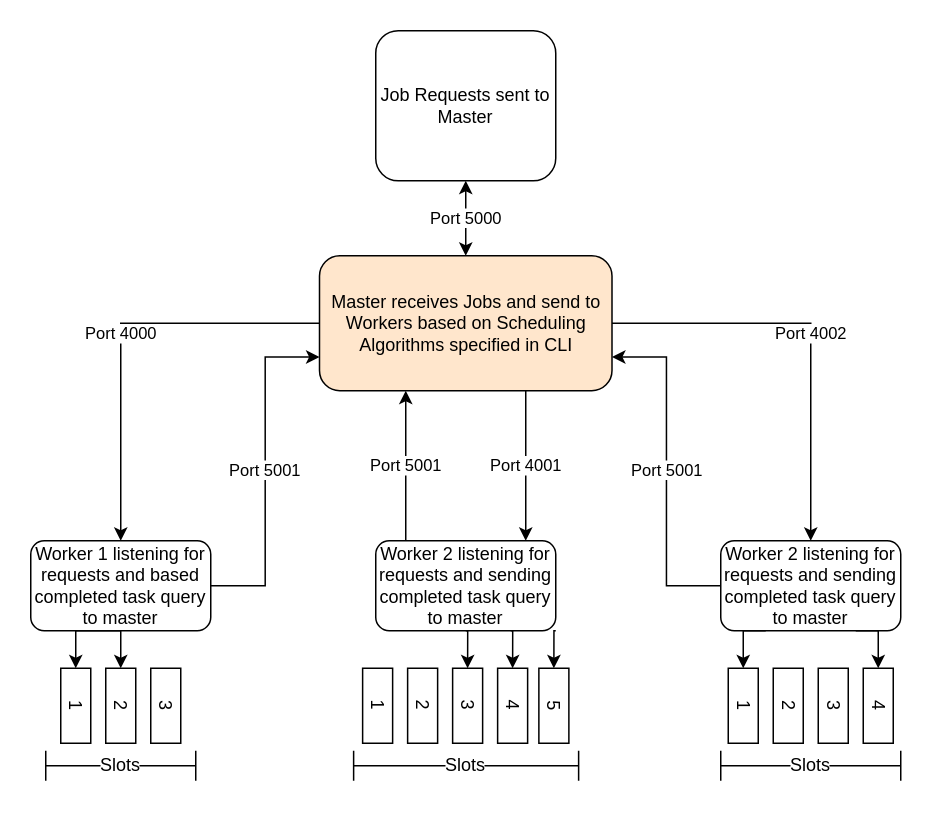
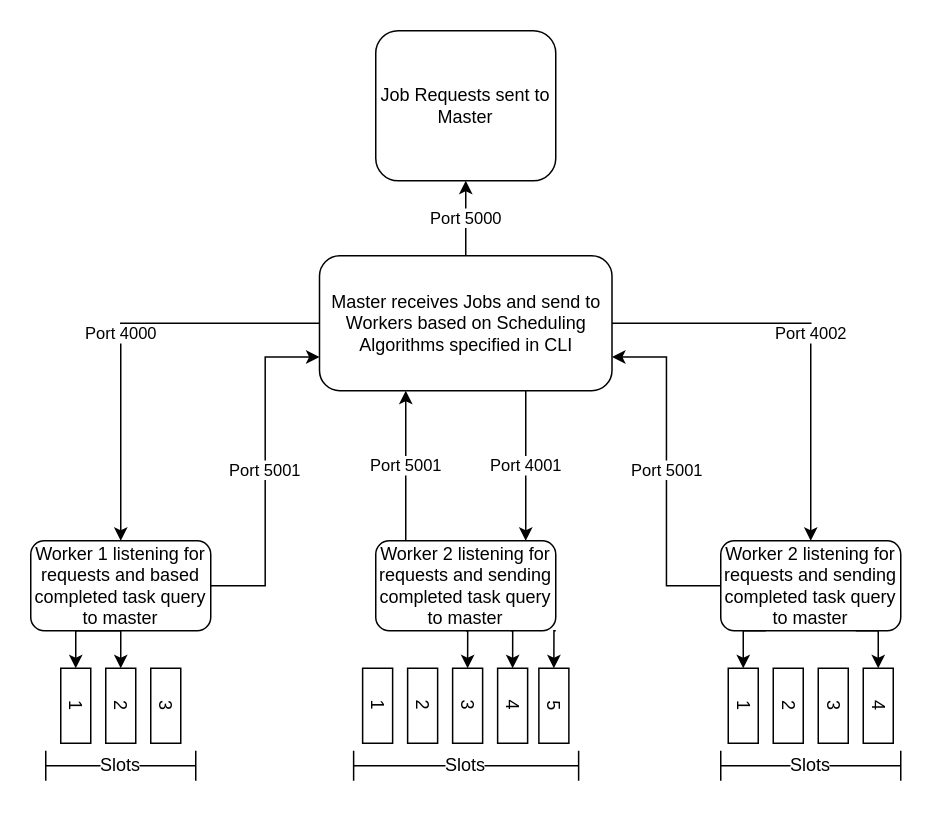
edge "Job Requests sent to Master" -- "Master receives Jobs and send to Workers based on Scheduling Algorithms specified in CLI": arrowhead classic -> none
node "Master receives Jobs and send to Workers based on Scheduling Algorithms specified in CLI": fillcolor #ffe6cc -> #ffffff
